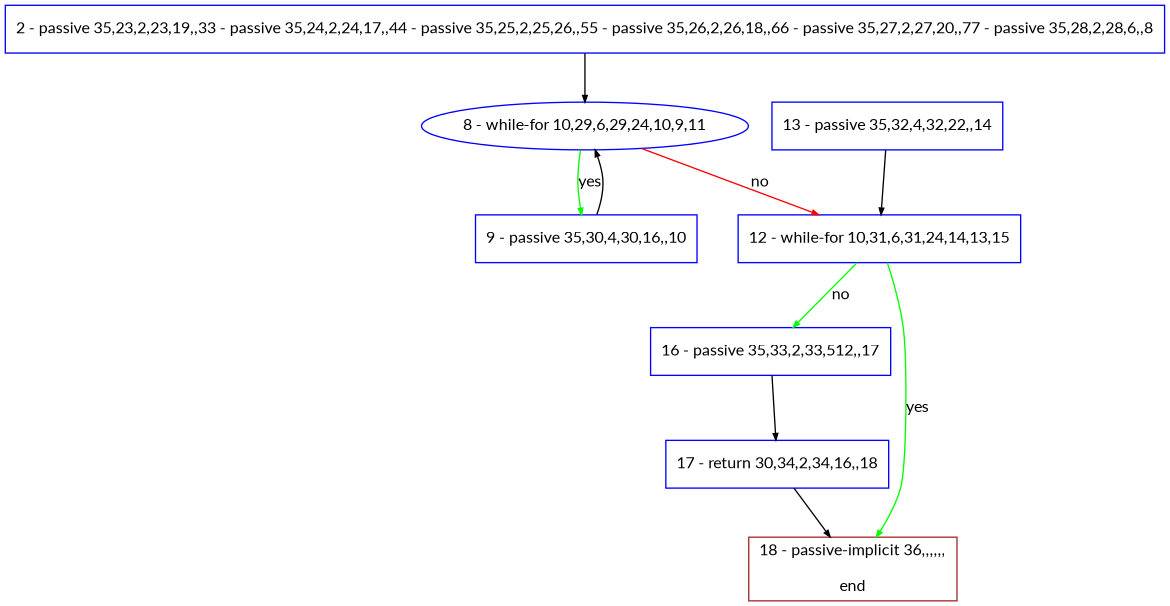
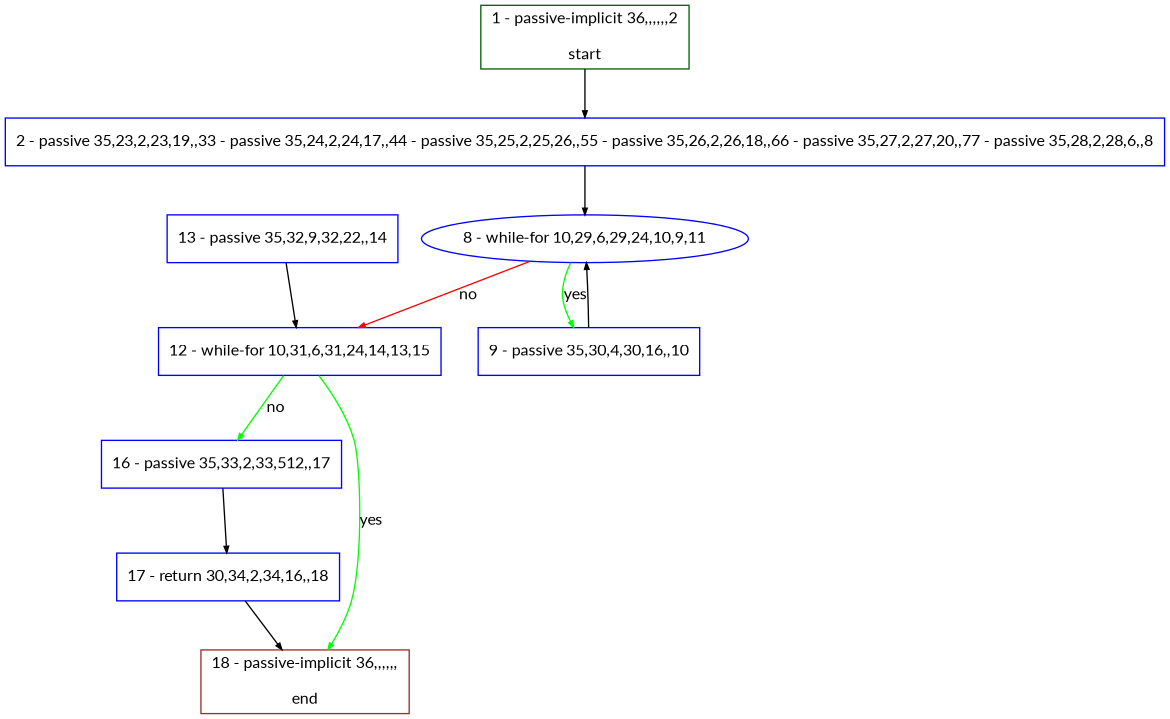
node "1 - passive-implicit 36,,,,,,2 start": added
node "13 - passive 35,32,4,32,22,,14": label "13 - passive 35,32,4,32,22,,14" -> "13 - passive 35,32,9,32,22,,14"
